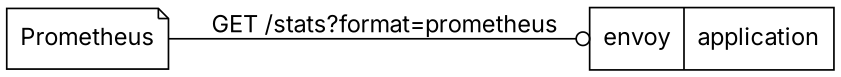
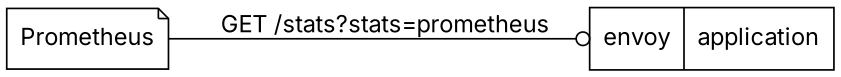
edge "Prometheus" -> "envoy": label "  GET /stats?format=prometheus" -> "  GET /stats?stats=prometheus"
